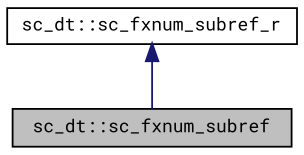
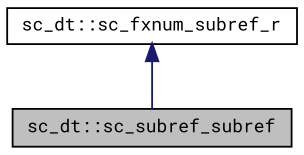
node "sc_dt::sc_fxnum_subref": label "sc_dt::sc_fxnum_subref" -> "sc_dt::sc_subref_subref"
